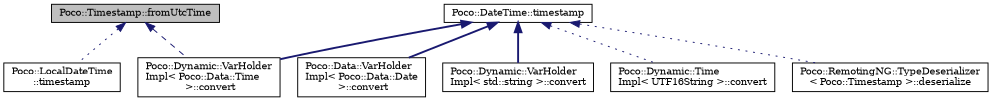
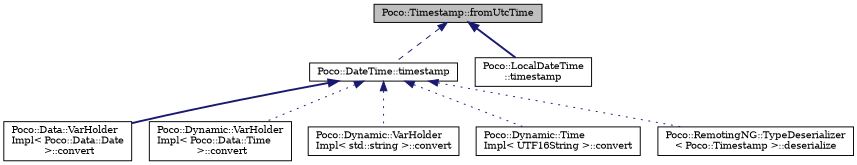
edge "Poco::Dynamic::VarHolder Impl< Poco::Data::Time >::convert" -> "Poco::DateTime::timestamp": style bold -> dotted
edge "Poco::Dynamic::VarHolder Impl< Poco::Data::Time >::convert" -> "Poco::Timestamp::fromUtcTime": now "Poco::DateTime::timestamp" -> "Poco::Timestamp::fromUtcTime"
edge "Poco::LocalDateTime ::timestamp" -> "Poco::Timestamp::fromUtcTime": style dotted -> bold
edge "Poco::Dynamic::VarHolder Impl< std::string >::convert" -> "Poco::DateTime::timestamp": style bold -> dotted
